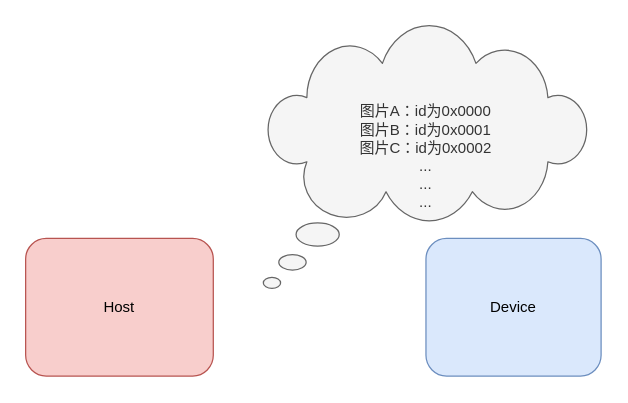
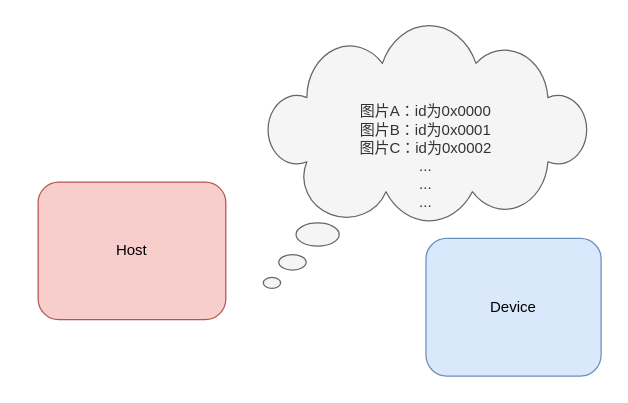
node "Host": moved (119, 307) -> (132, 251)
